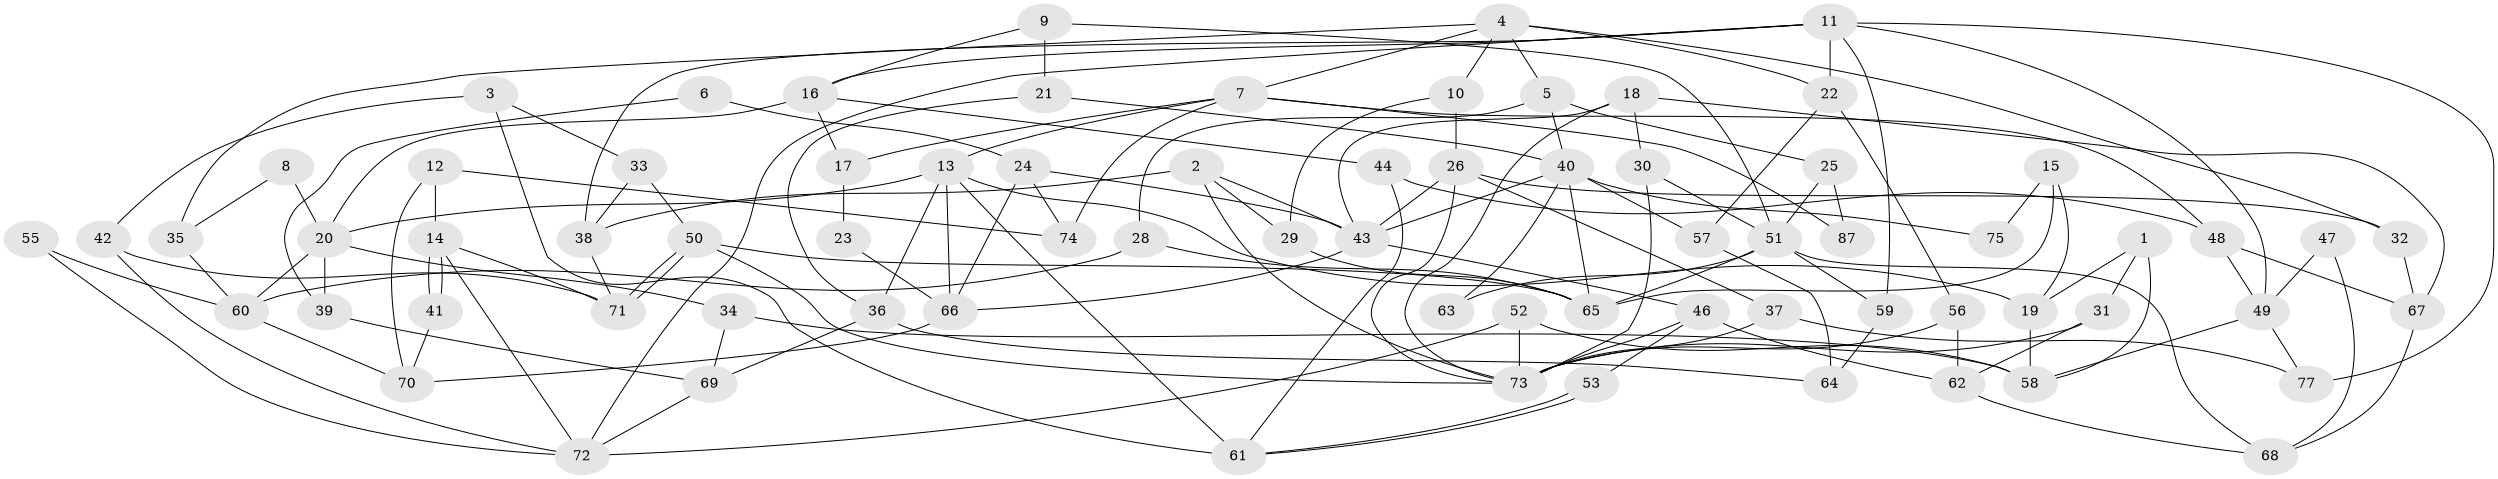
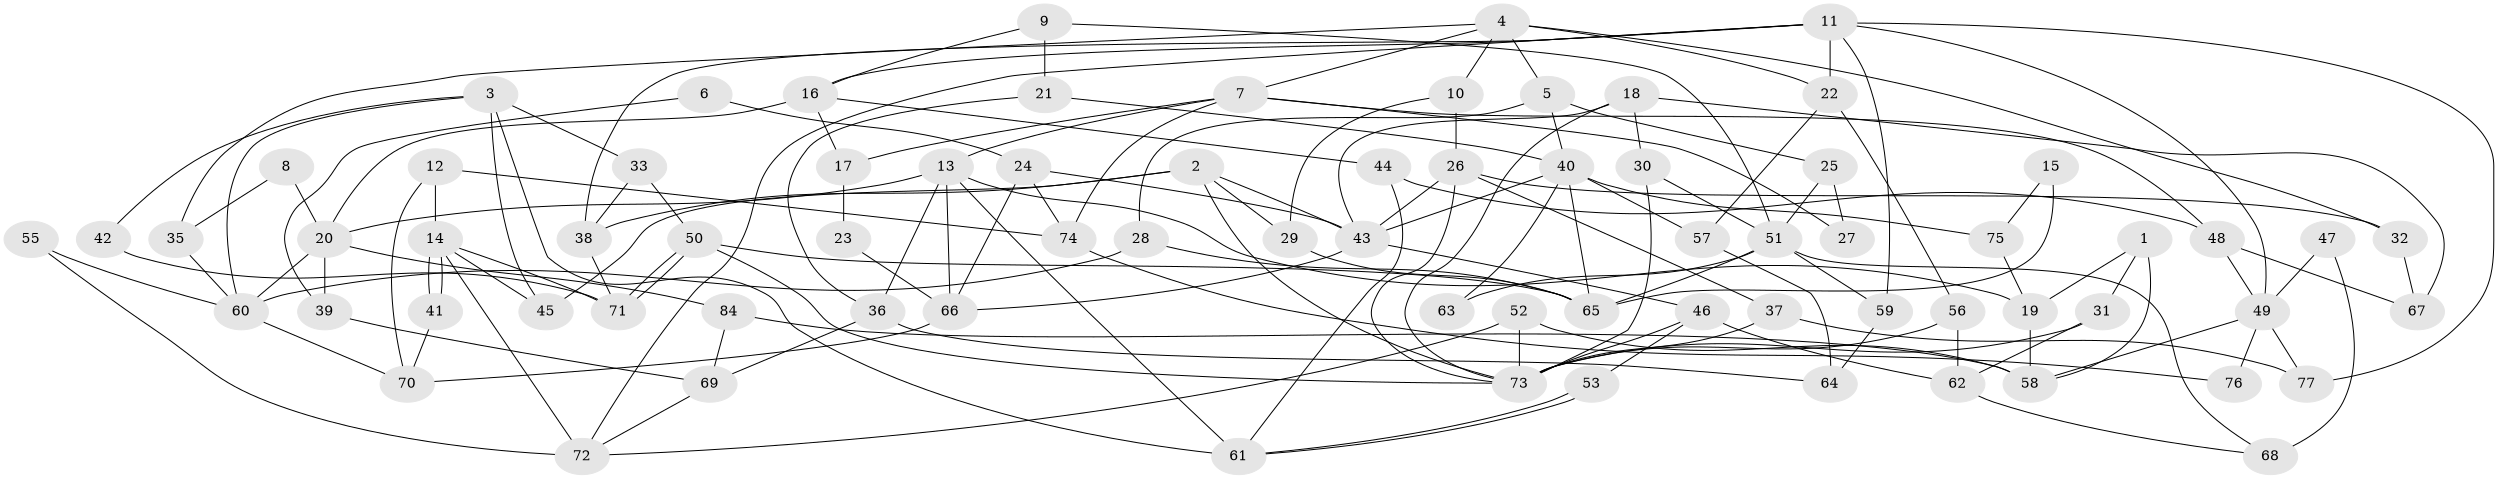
edge "3" -- "60": added
node "87": label "87" -> "27"
edge "15" -- "19": now "75" -- "19"
node "45": added
node "34": label "34" -> "84"
node "76": added
edge "42" -- "72": removed
edge "67" -- "68": removed
